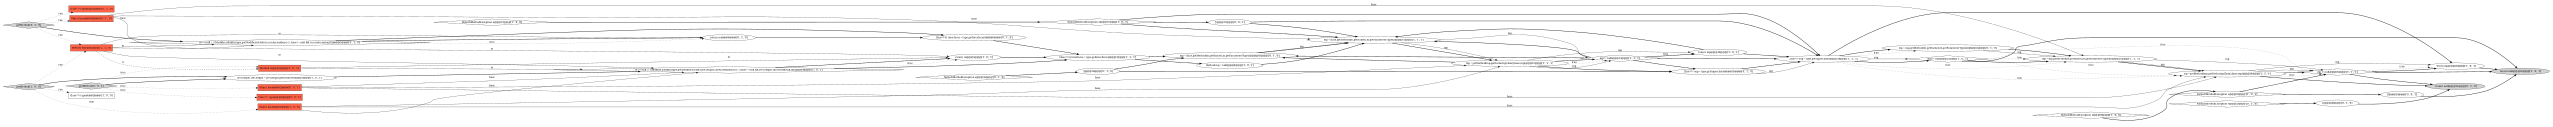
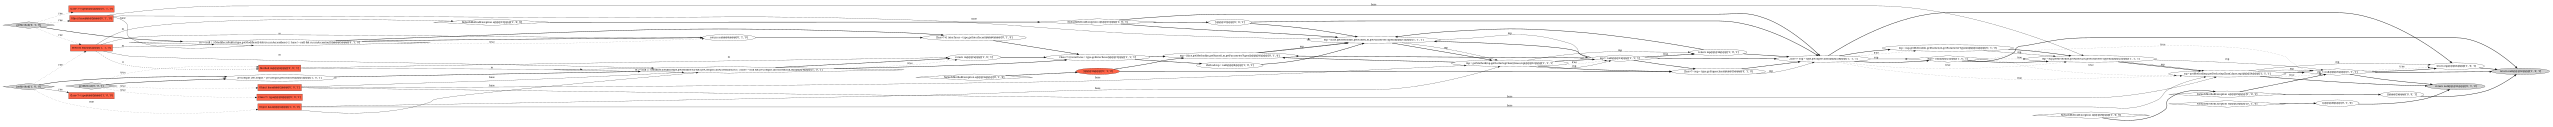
edge "Method m@@@2@@@['1', '1', '0']" -> "return m@@@5@@@['1', '0', '1']": now "Method m@@@2@@@['1', '1', '0']" -> "NoSuchMethodException e@@@17@@@['1', '0', '0']"
node "{}@@@16@@@['0', '1', '0']": fillcolor white -> tomato
edge "getMethod['1', '0', '0']" -> "Class<?> type@@@2@@@['1', '0', '0']": style dotted -> solid
node "Class<?> type@@@2@@@['1', '0', '0']": fillcolor white -> tomato
